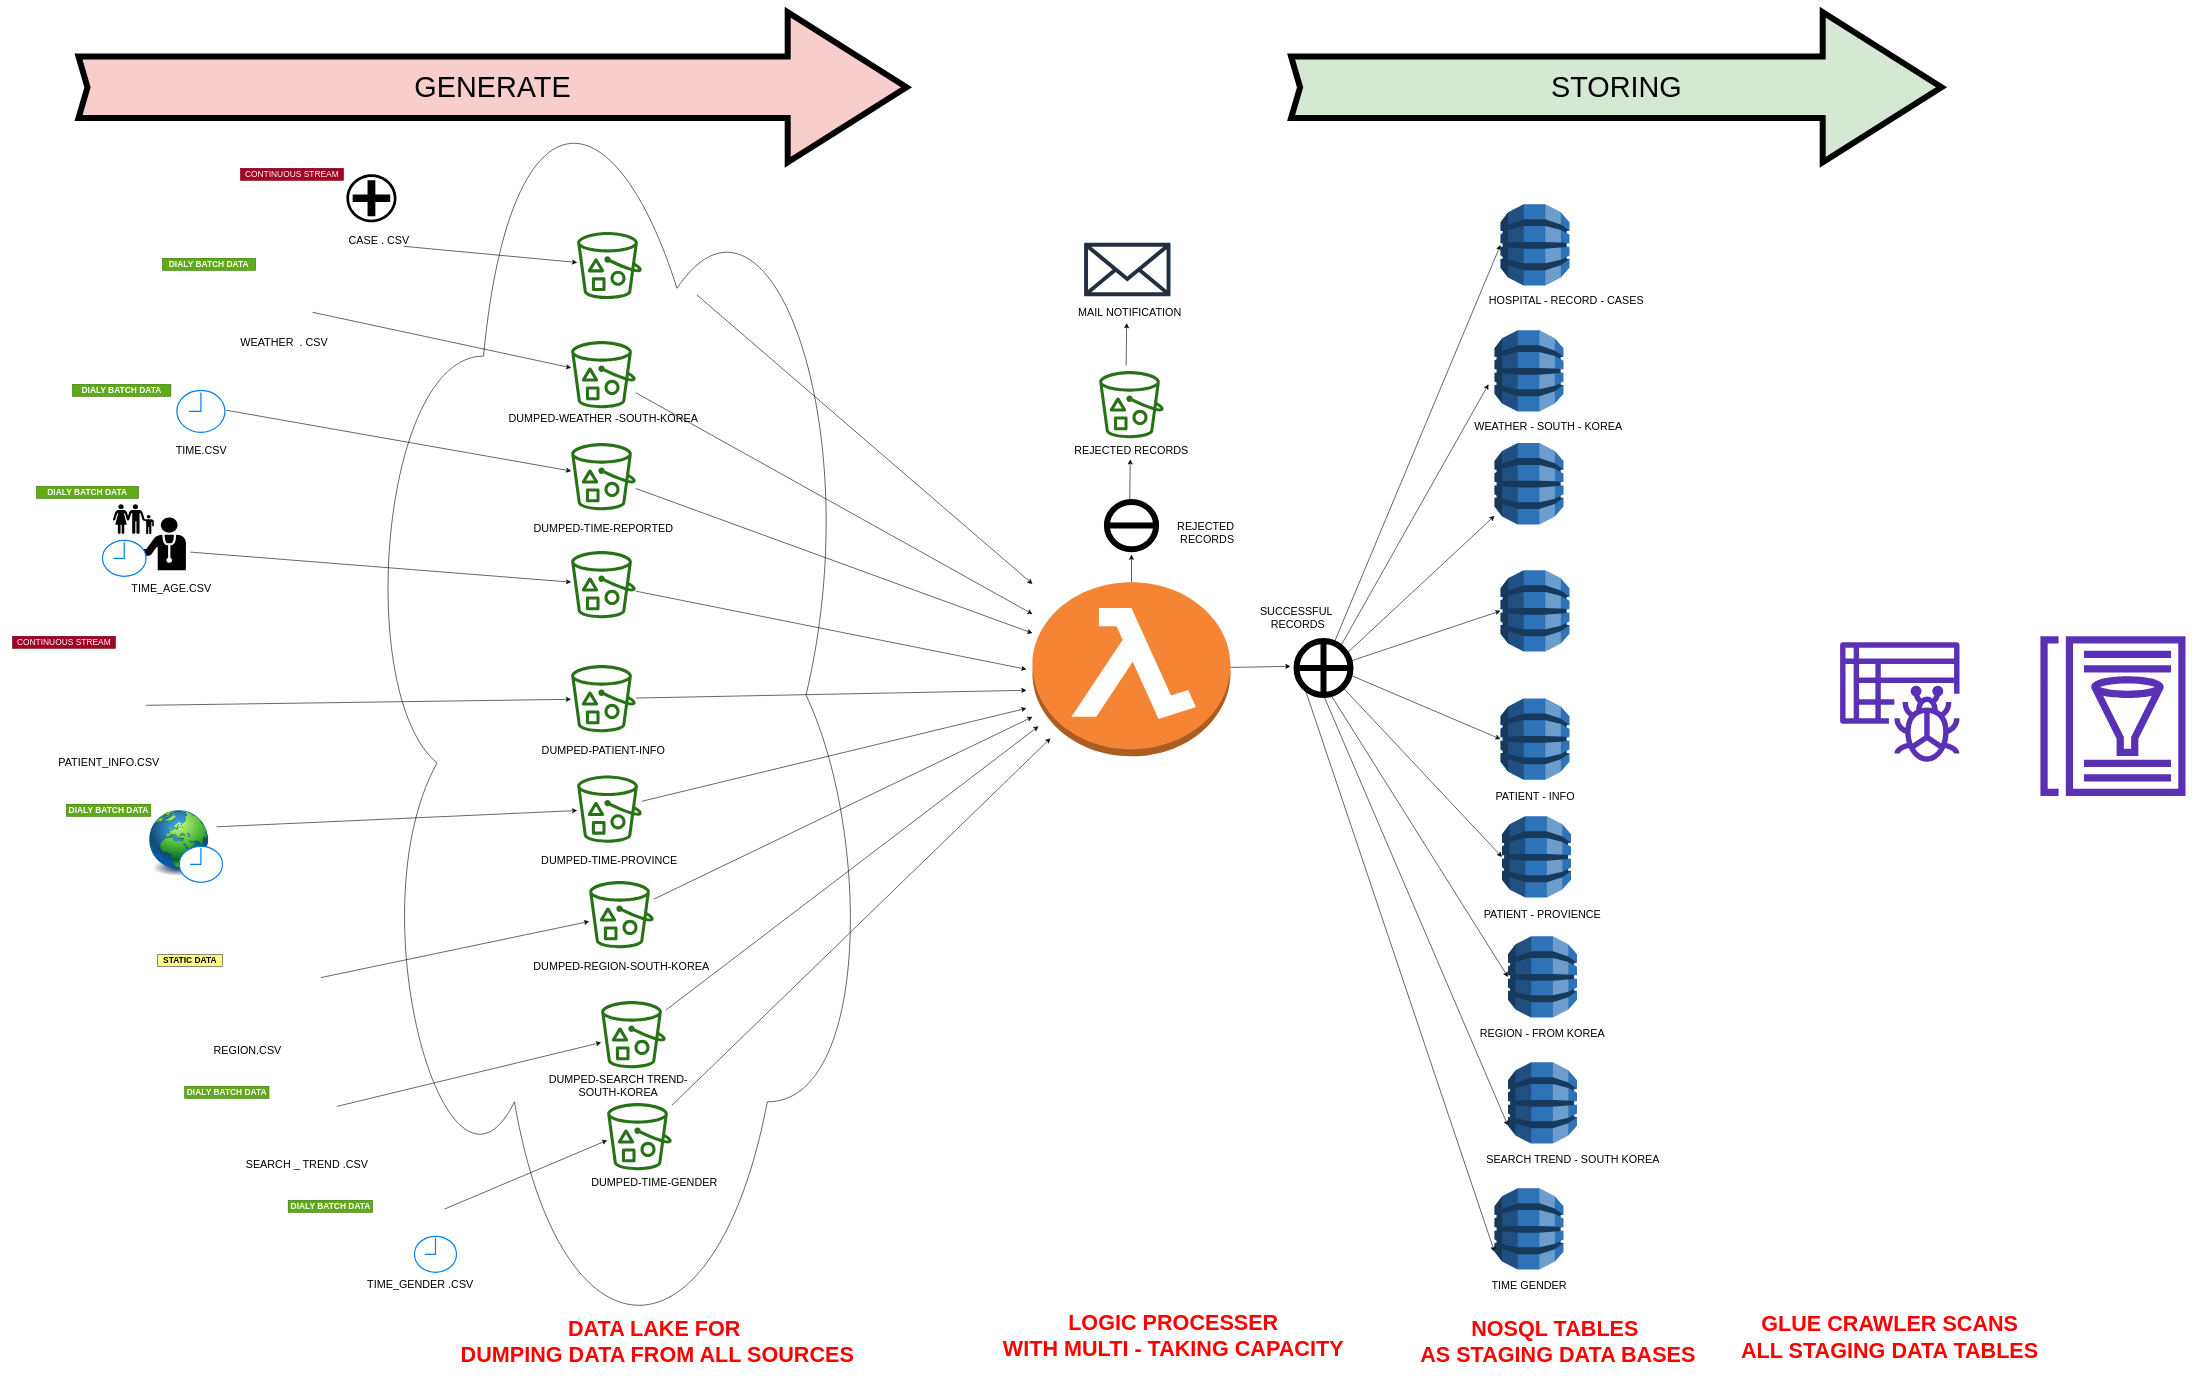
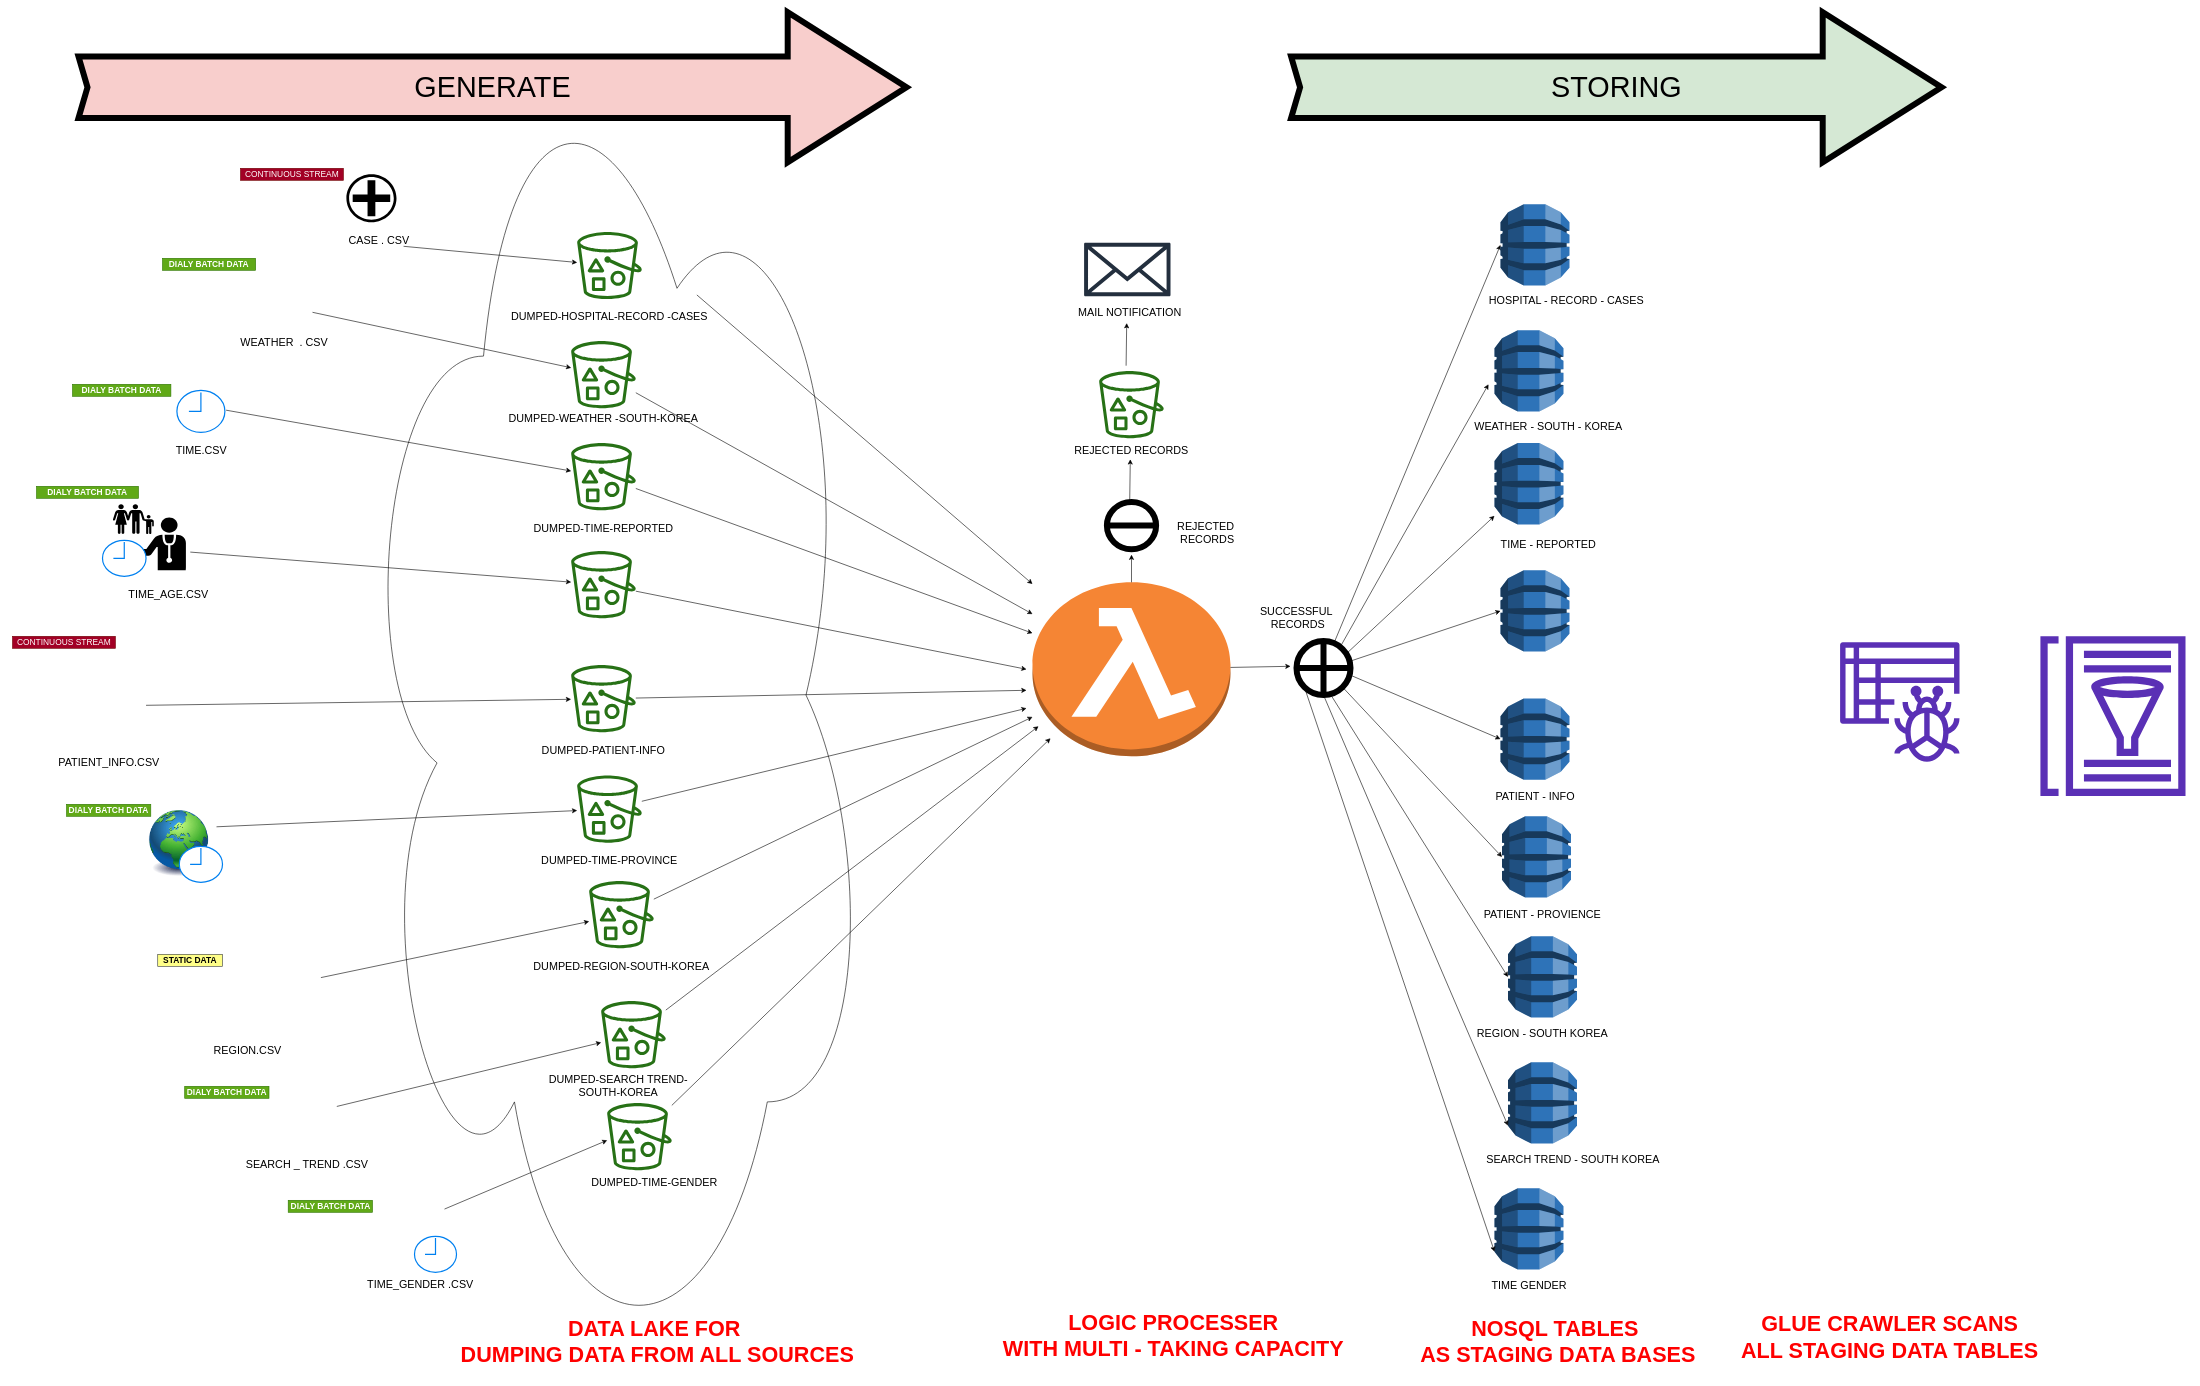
node "DUMPED-HOSPITAL-RECORD -CASES": added
node "TIME - REPORTED": added
node "TIME_AGE.CSV": moved (171, 588) -> (168, 594)
node "REGION - FROM KOREA": label "REGION - FROM KOREA" -> "REGION - SOUTH KOREA"
